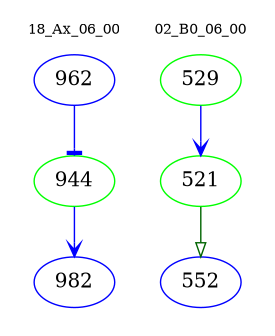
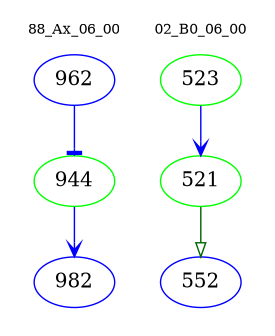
cluster "18_Ax_06_00": label "18_Ax_06_00" -> "88_Ax_06_00"
node "529": label "529" -> "523"
